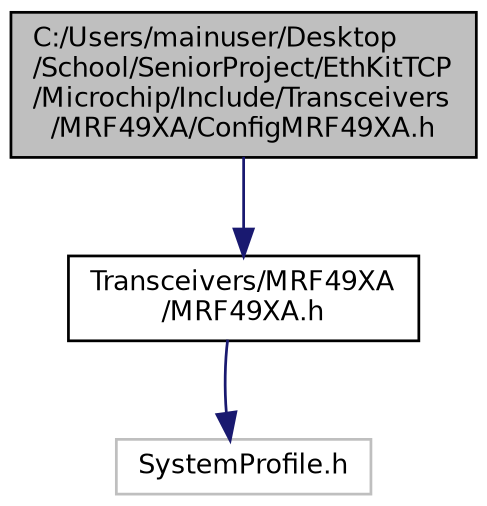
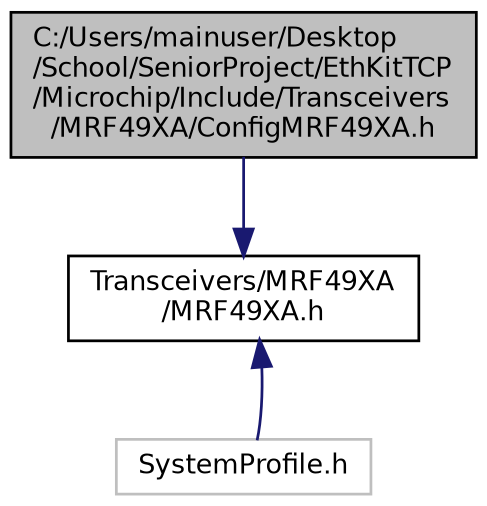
edge "Transceivers/MRF49XA /MRF49XA.h" -> "SystemProfile.h": reversed
